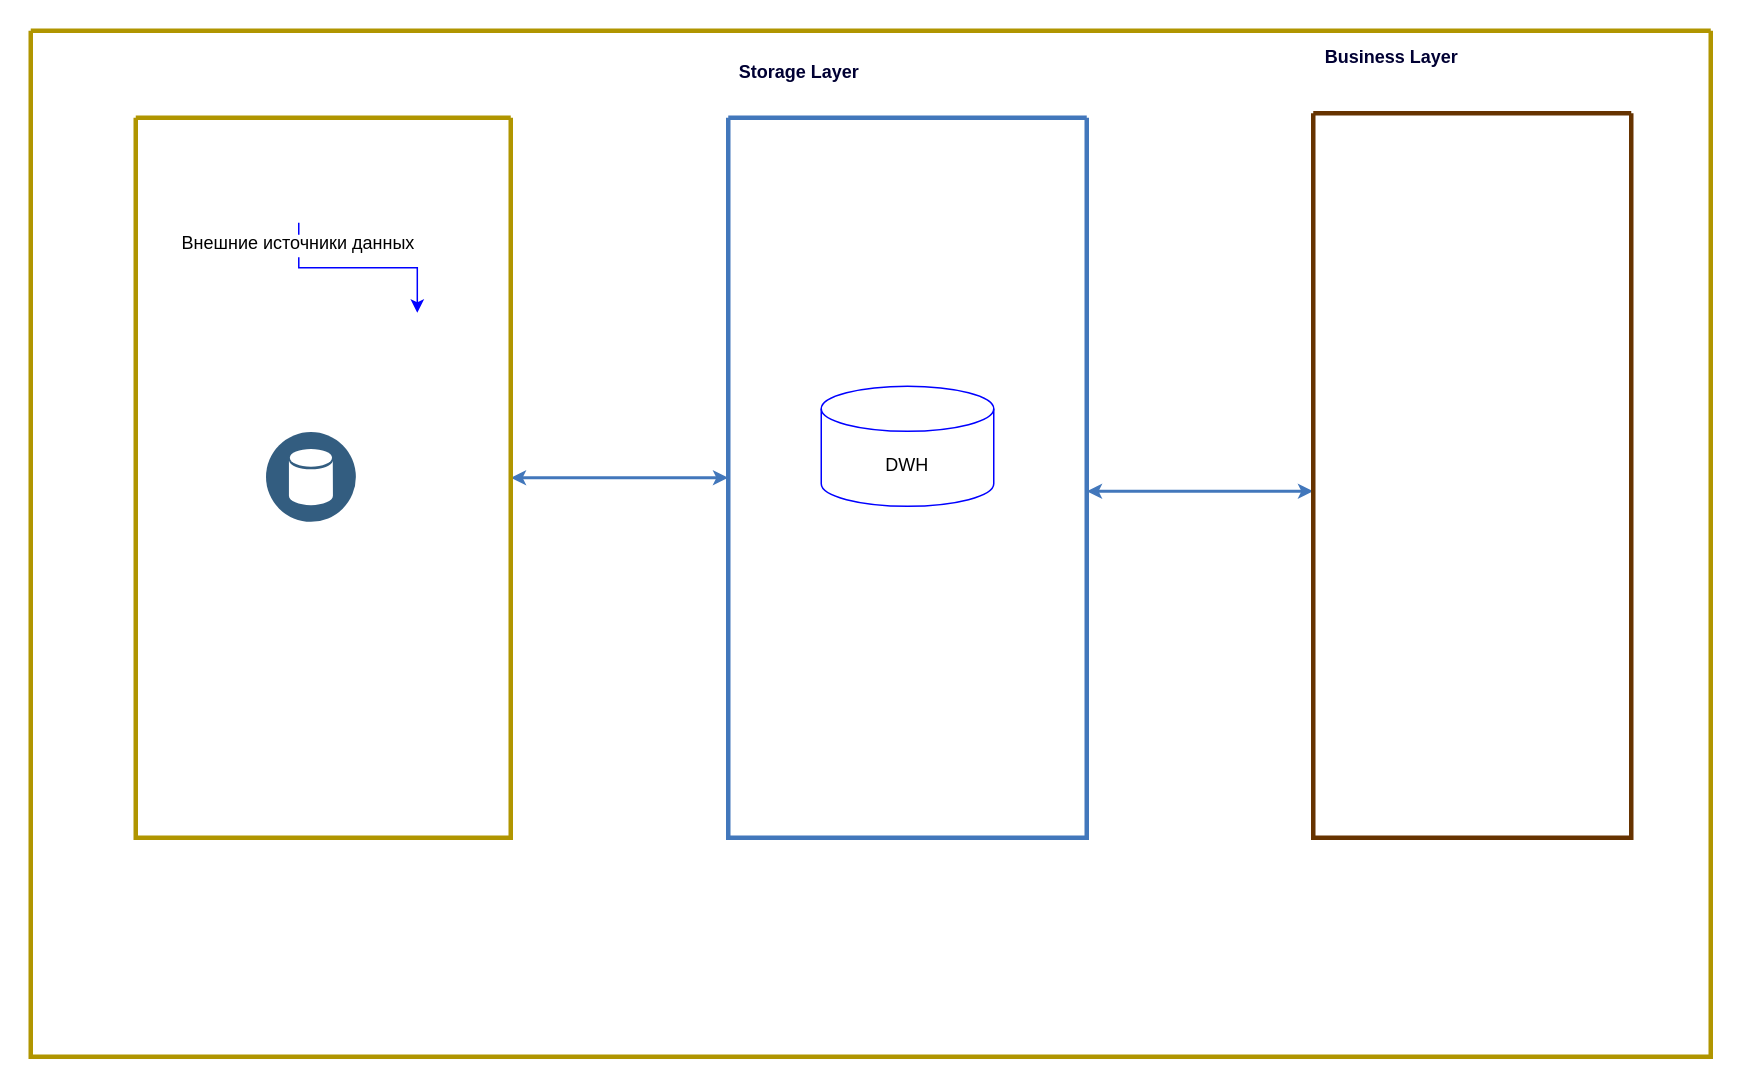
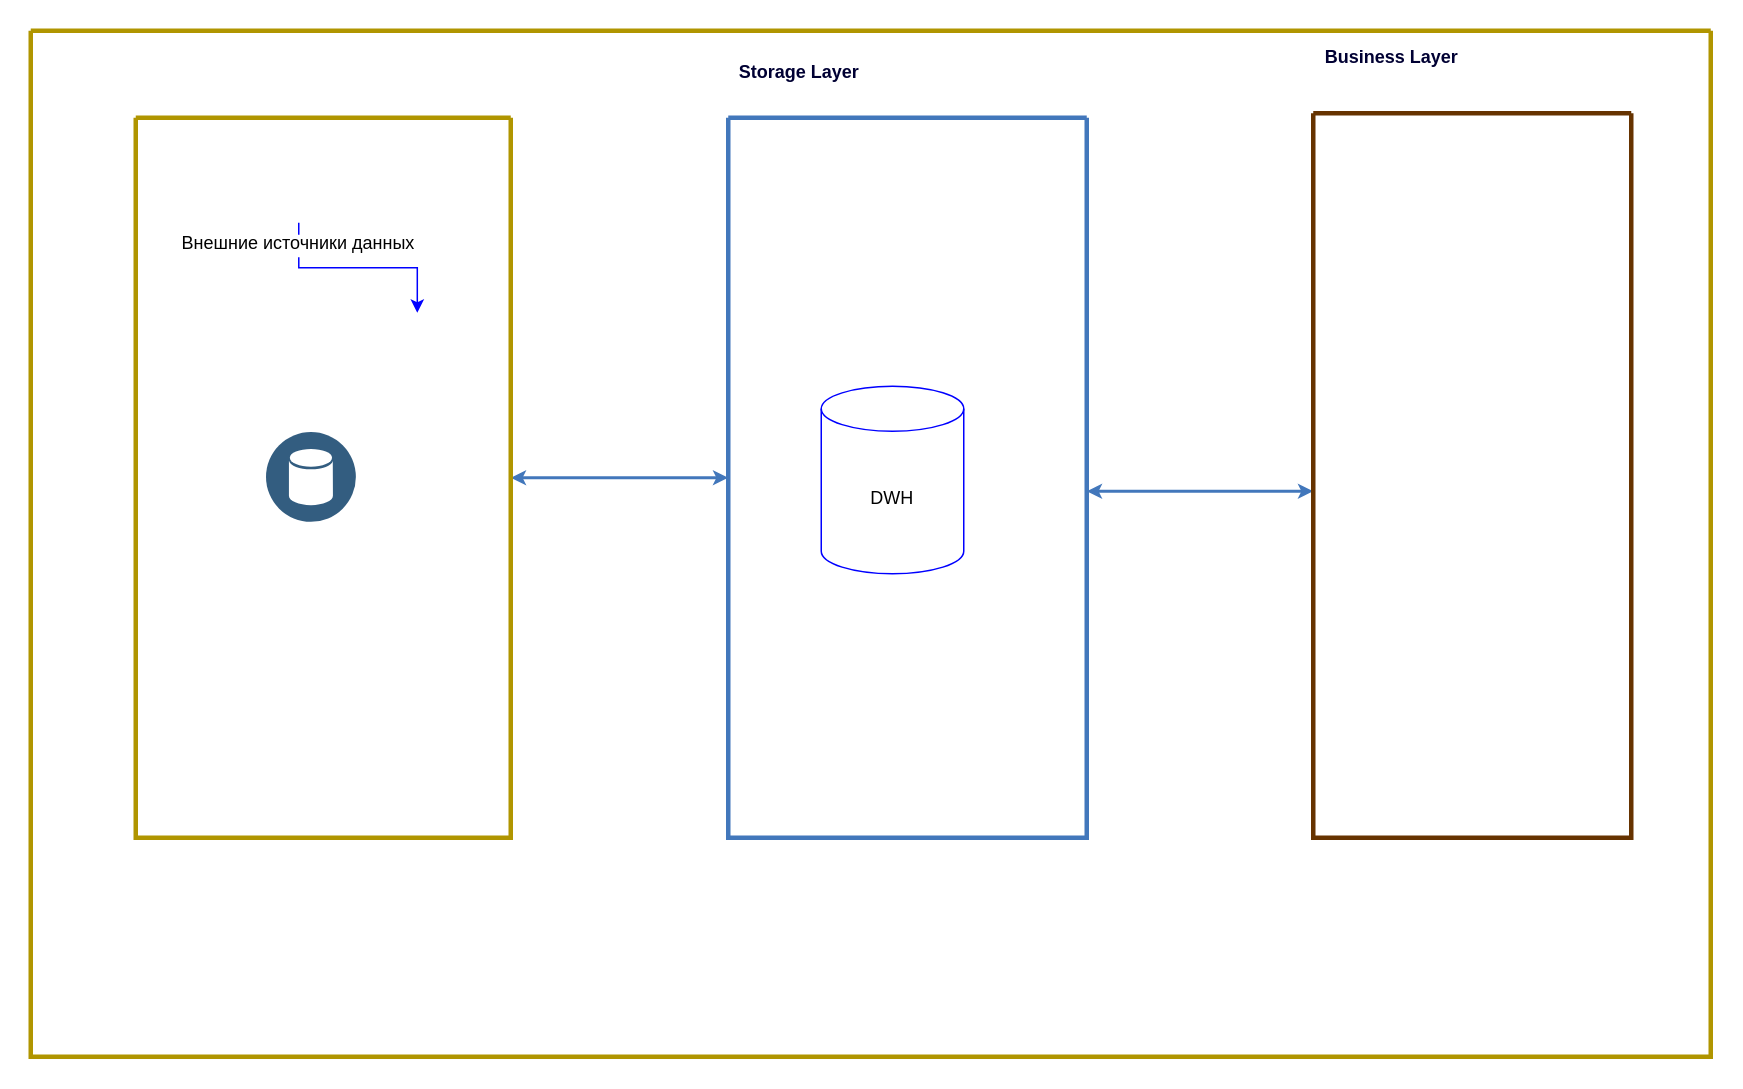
node "DWH": size 173x120 -> 143x188
